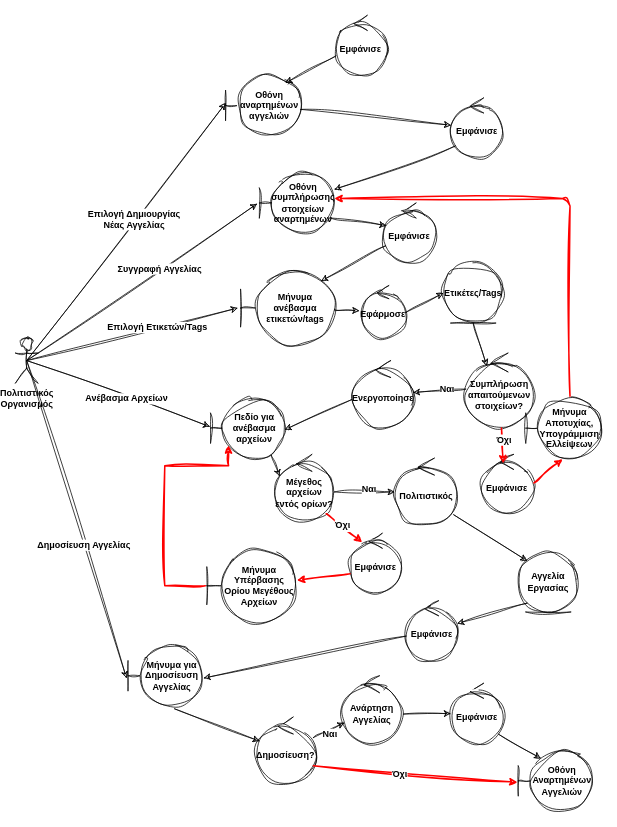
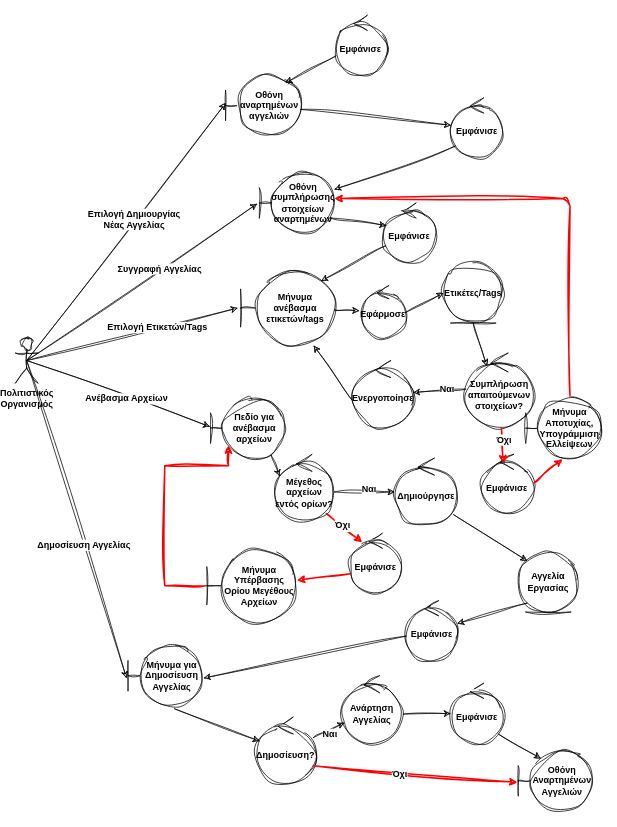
edge "Ενεργοποίησε" -> "Πεδίο για ανέβασμα αρχείων": now "Ενεργοποίησε" -> "Μήνυμα ανέβασμα ετικετών/tags"
node "Πολιτιστικός": label "Πολιτιστικός" -> "Δημιούργησε"
